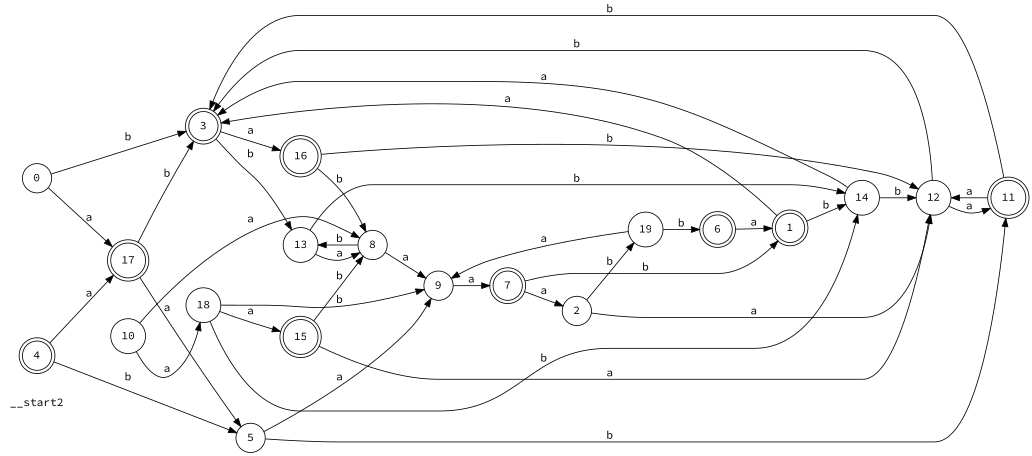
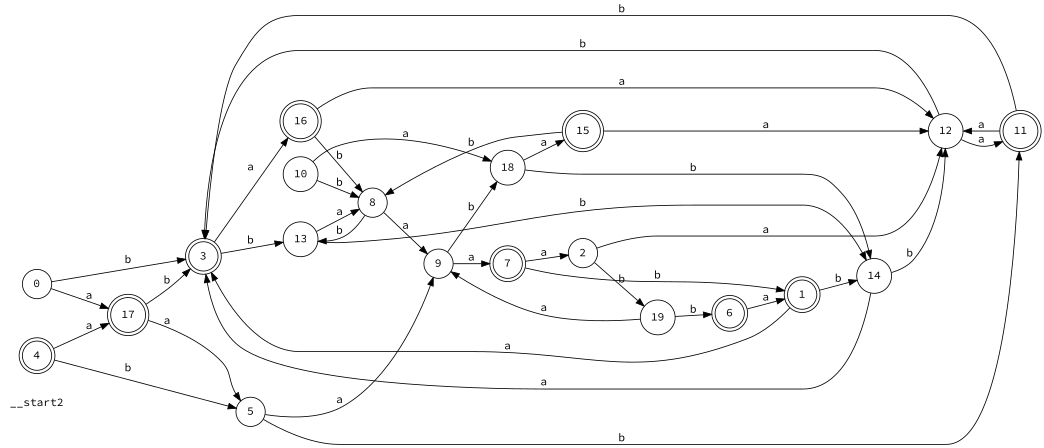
edge "16" -> "12": label "b" -> "a"
edge "10" -> "8": label "a" -> "b"
edge "18" -> "9": reversed
